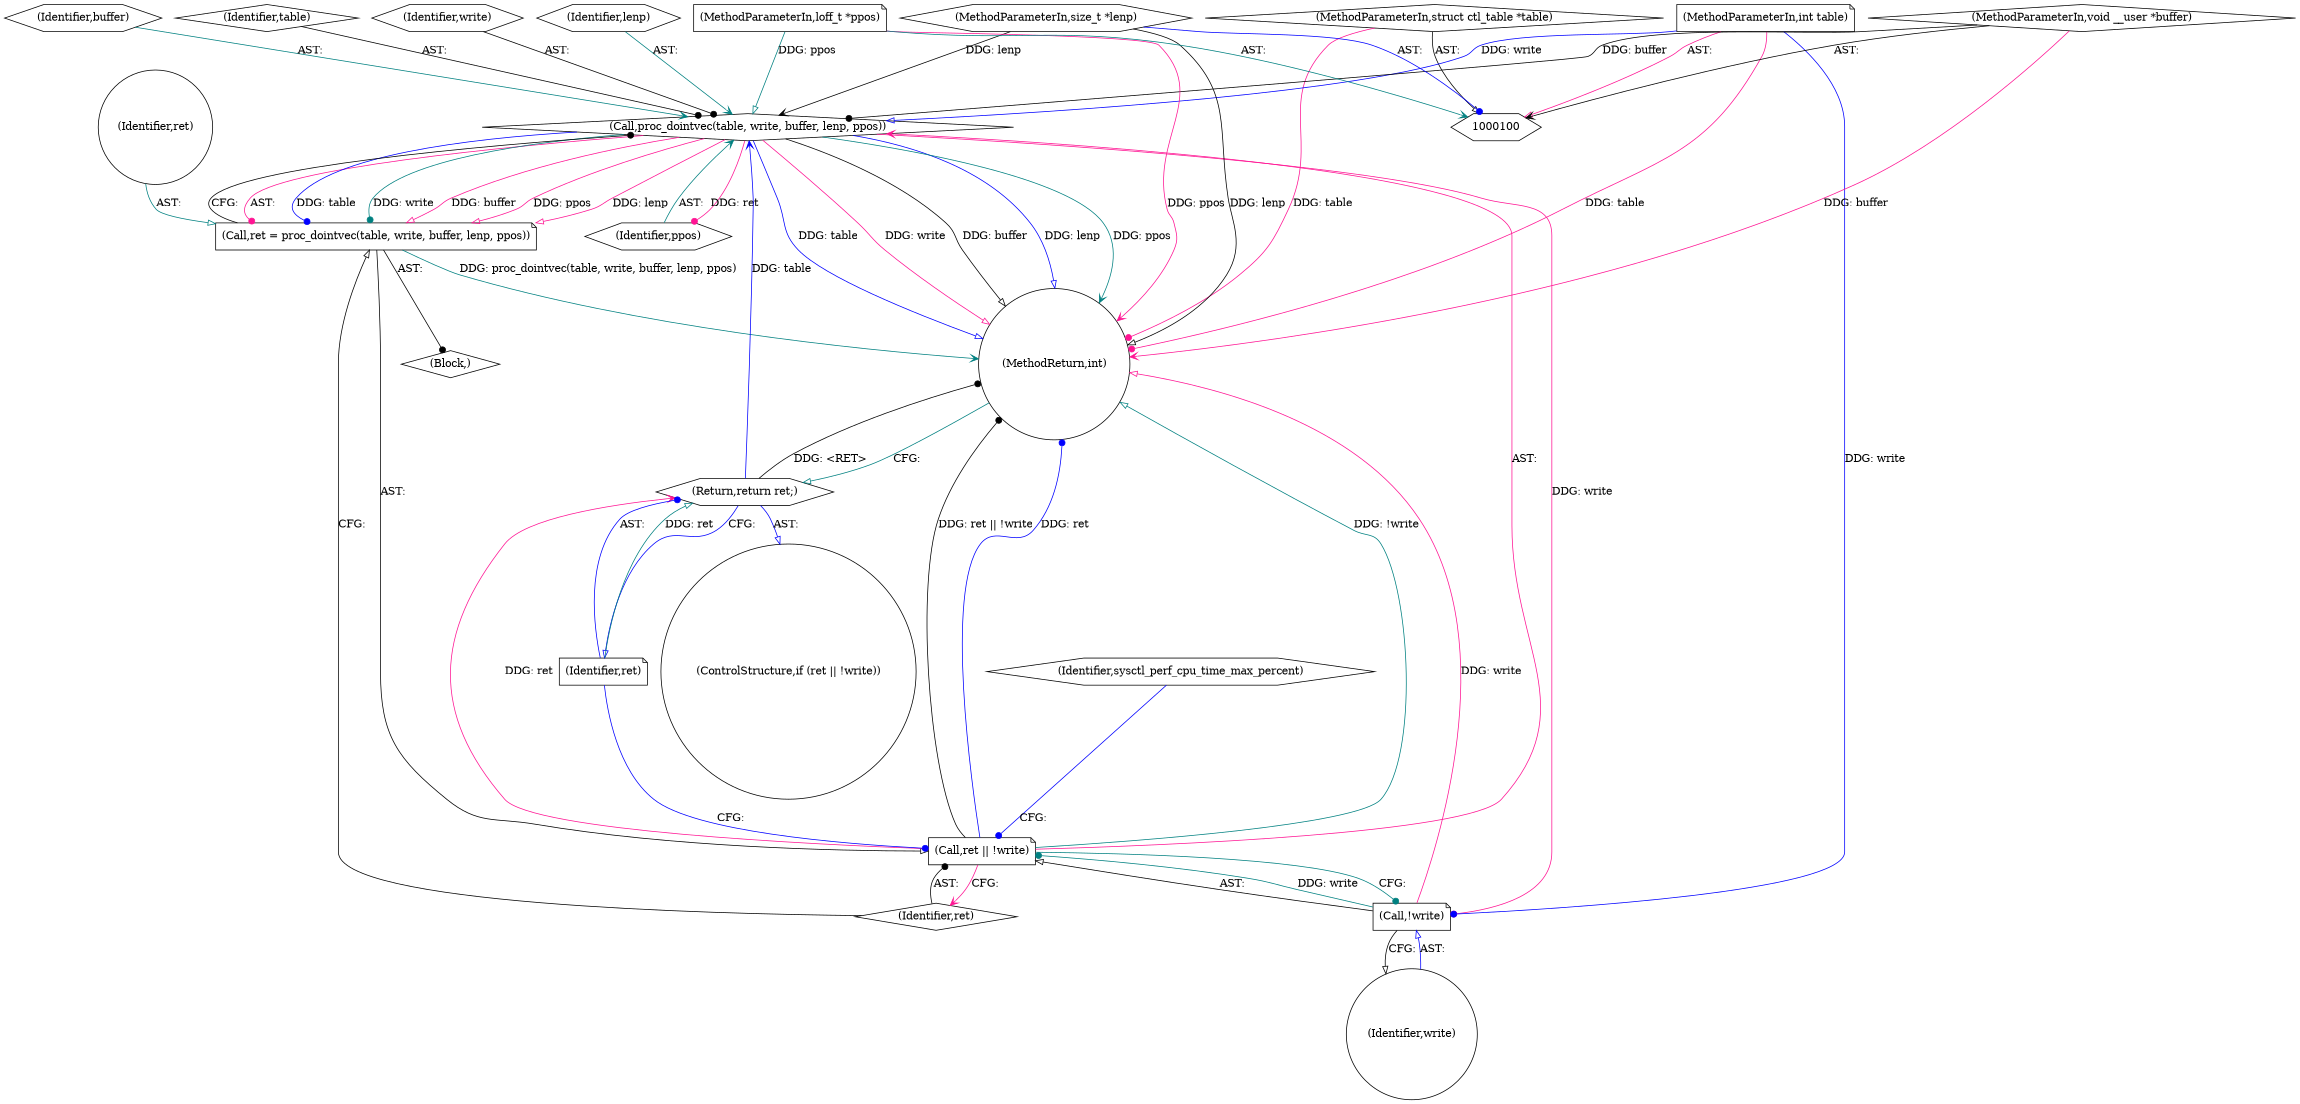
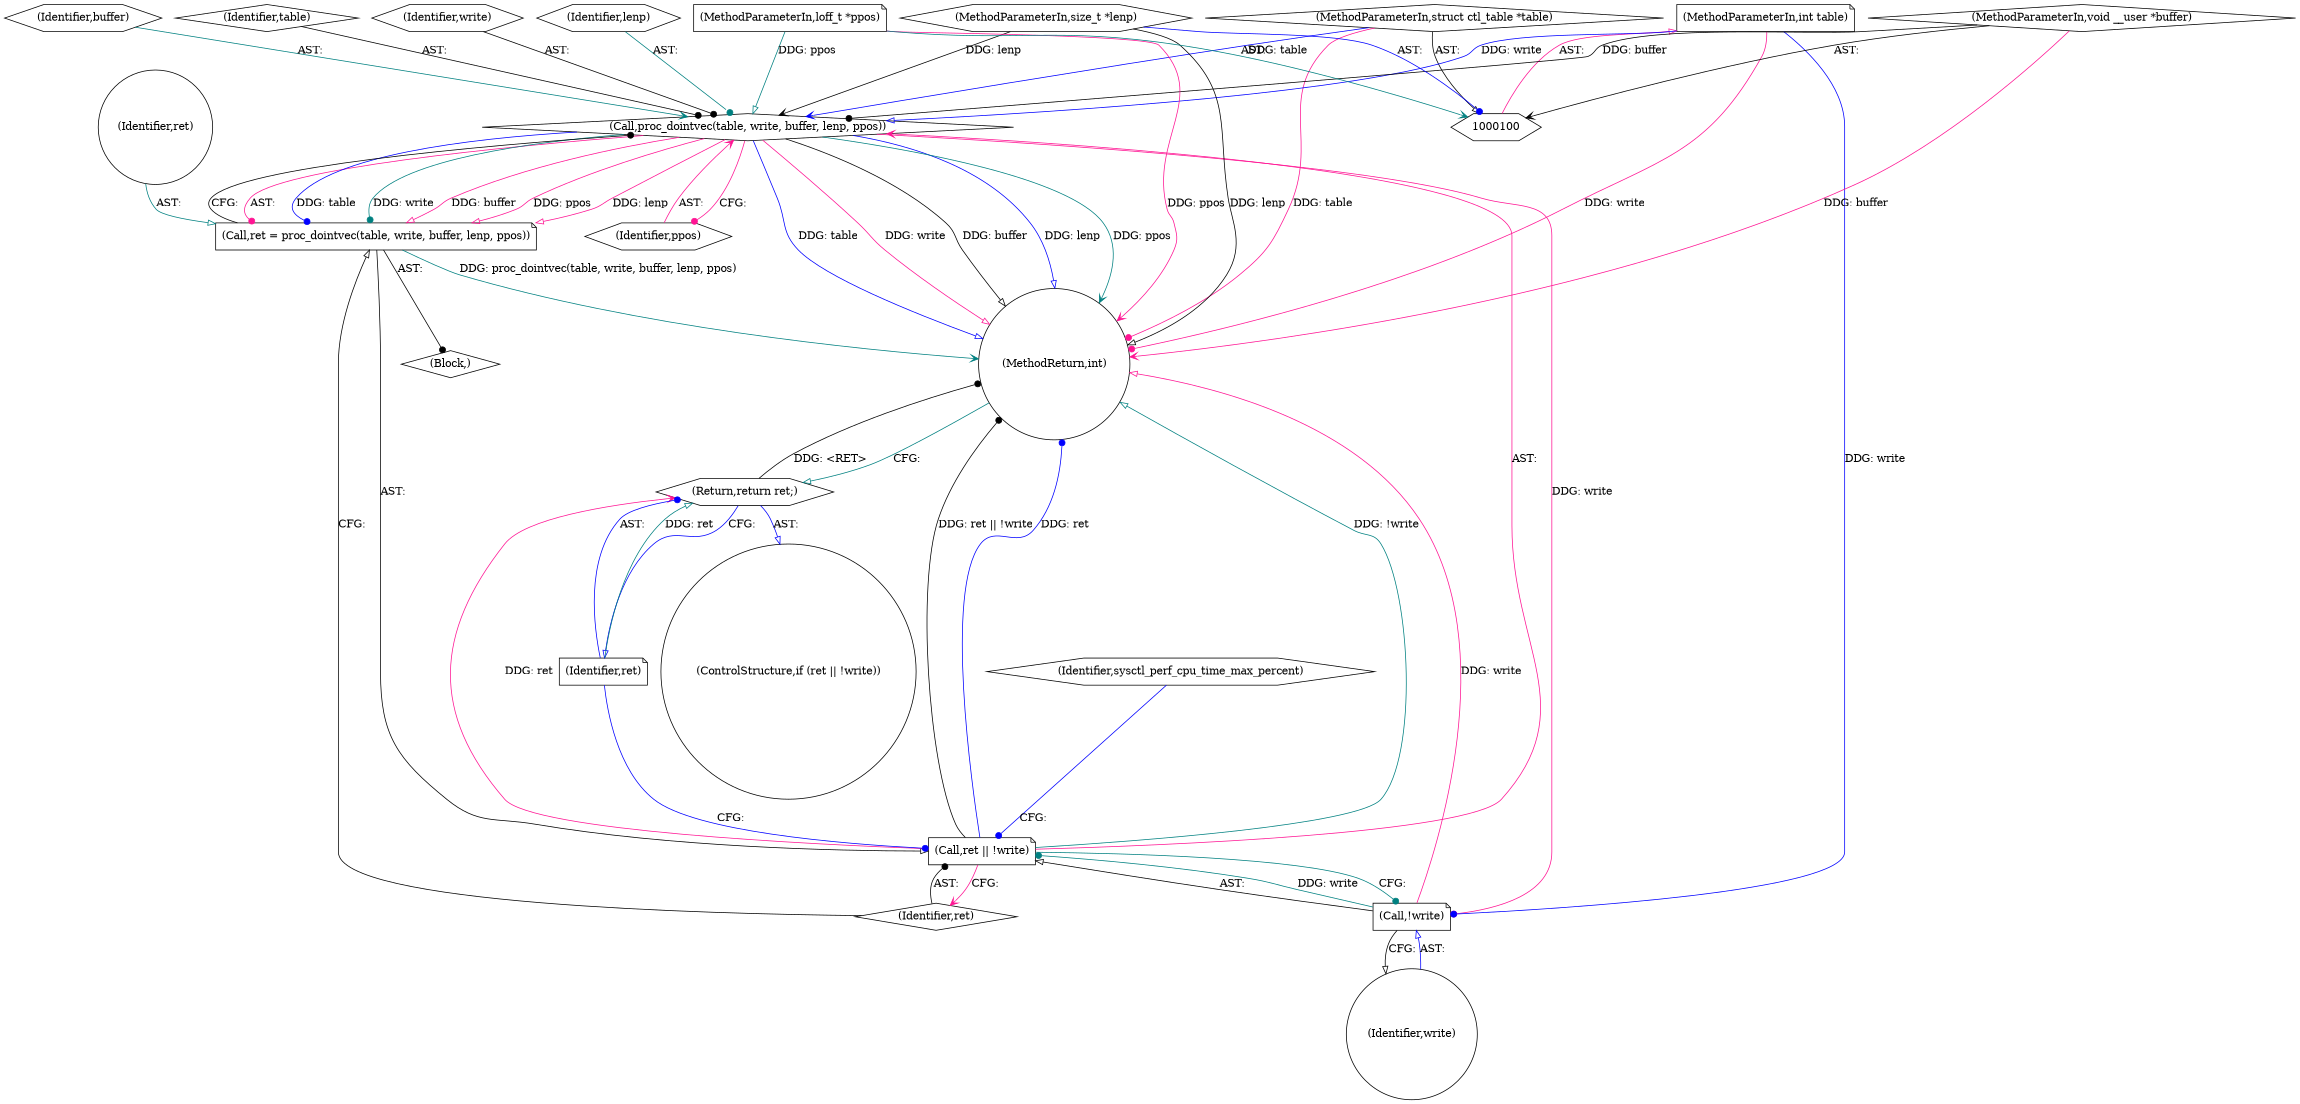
edge "(Identifier,lenp)" -> "(Call,proc_dointvec(table, write, buffer, lenp, ppos))": arrowhead vee -> dot
edge "(MethodParameterIn,int table)" -> "1000100": reversed
edge "(Identifier,ppos)" -> "(Call,proc_dointvec(table, write, buffer, lenp, ppos))": color teal -> deeppink
edge "(Call,proc_dointvec(table, write, buffer, lenp, ppos))" -> "(Identifier,ppos)": label "DDG: ret" -> "CFG: "
edge "(MethodParameterIn,int table)" -> "(MethodReturn,int)": label "DDG: table" -> "DDG: write"
edge "(Return,return ret;)" -> "(Call,proc_dointvec(table, write, buffer, lenp, ppos))": now "(MethodParameterIn,struct ctl_table *table)" -> "(Call,proc_dointvec(table, write, buffer, lenp, ppos))"
